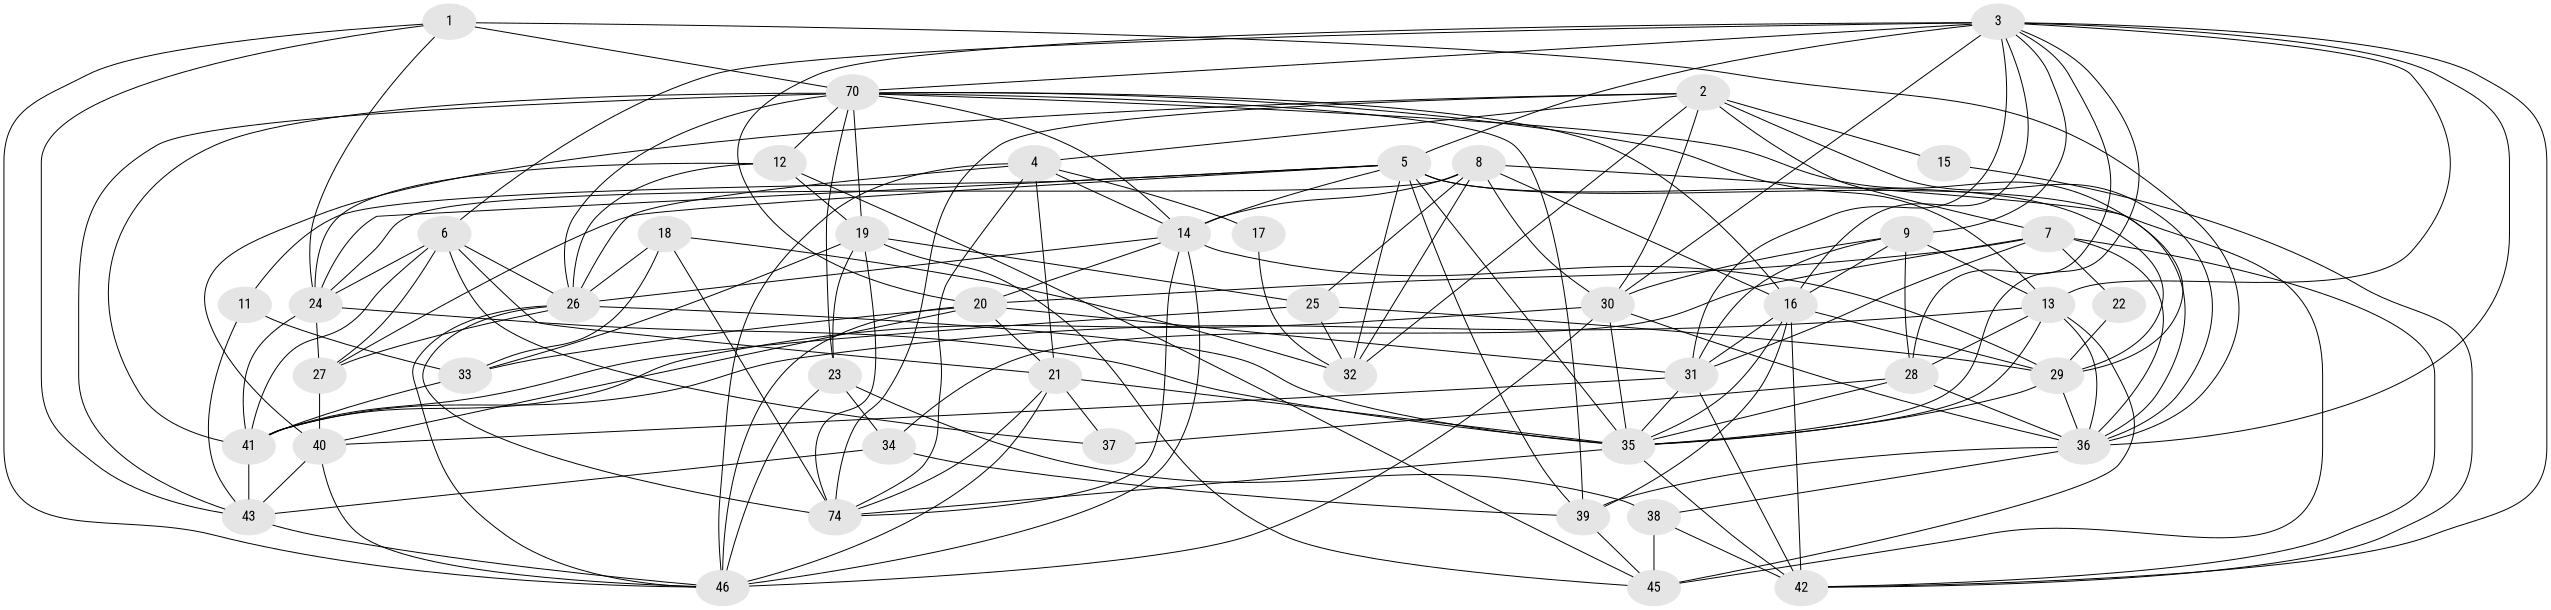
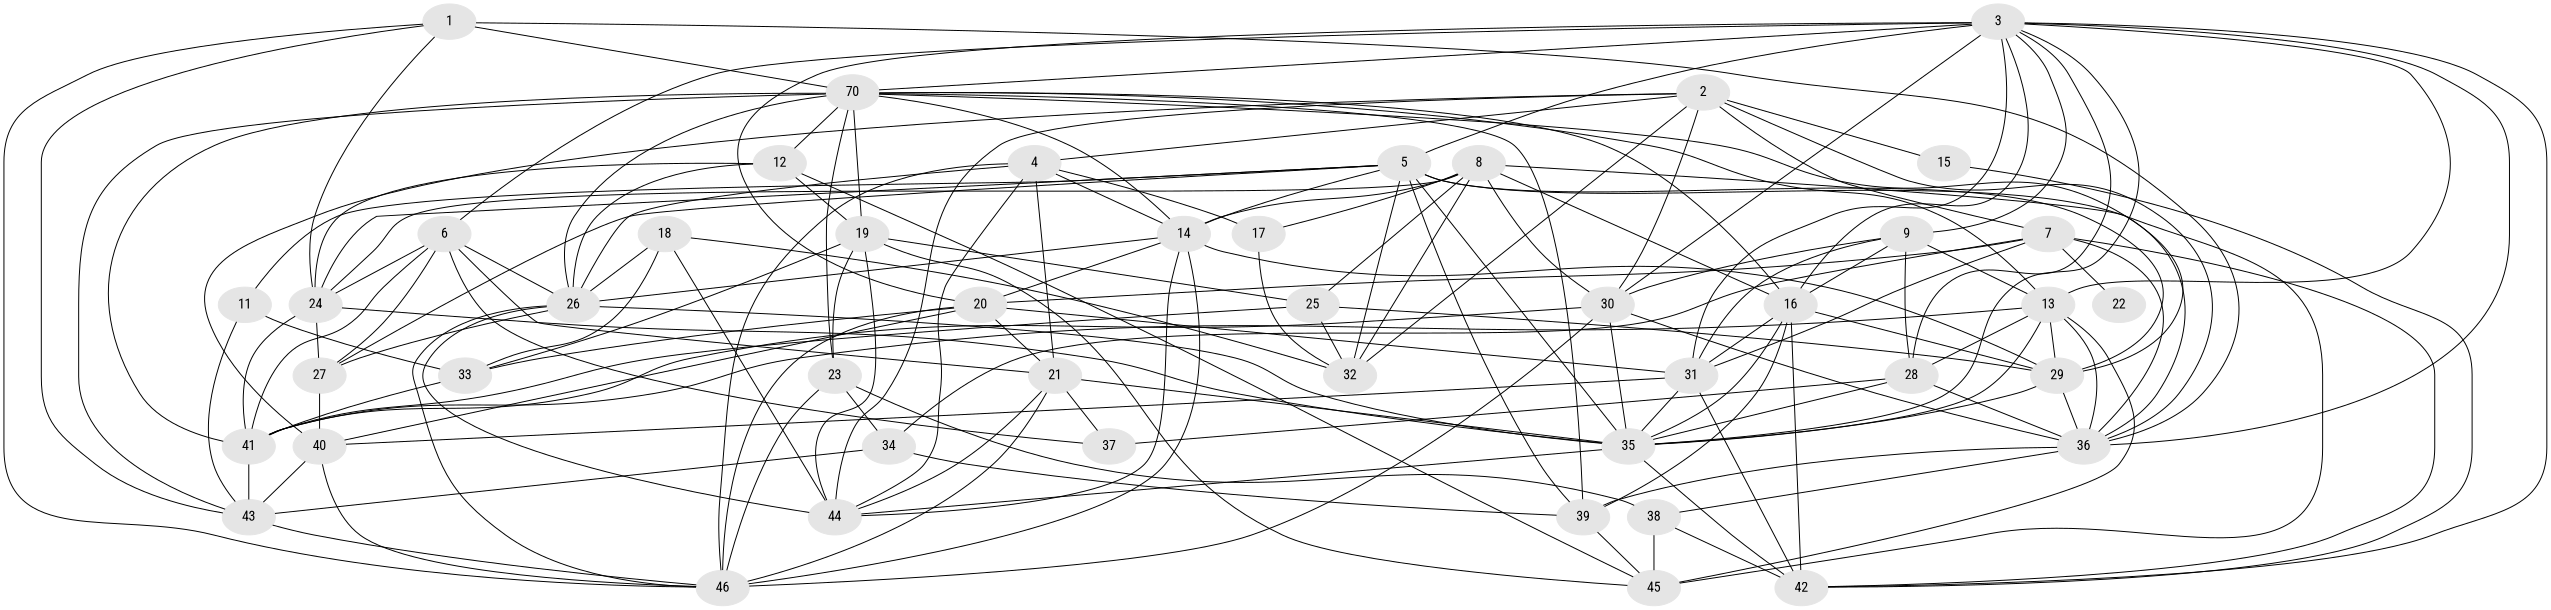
edge "8" -- "17": added
edge "22" -- "29": now "13" -- "29"
node "74": label "74" -> "44"
